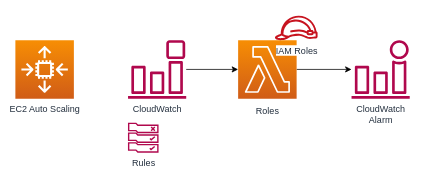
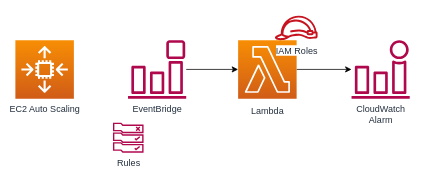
node "CloudWatch": label "CloudWatch" -> "EventBridge"
node "Roles": label "Roles" -> "Lambda"
node "Rules": moved (143, 137) -> (128, 137)
